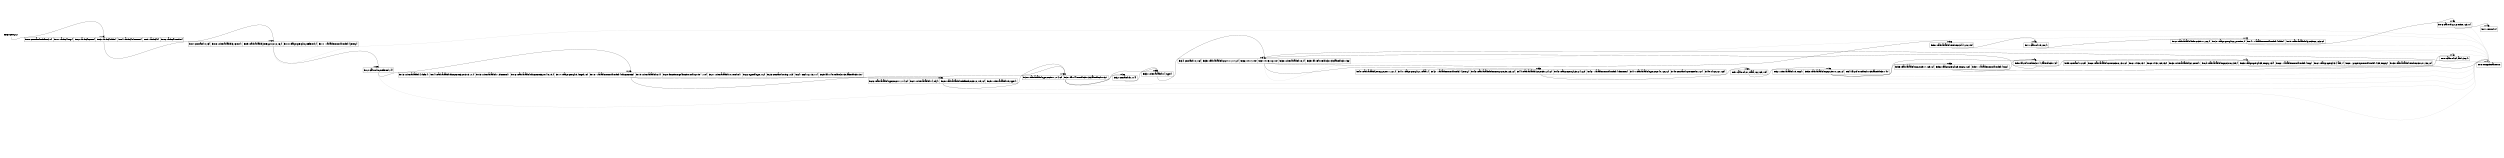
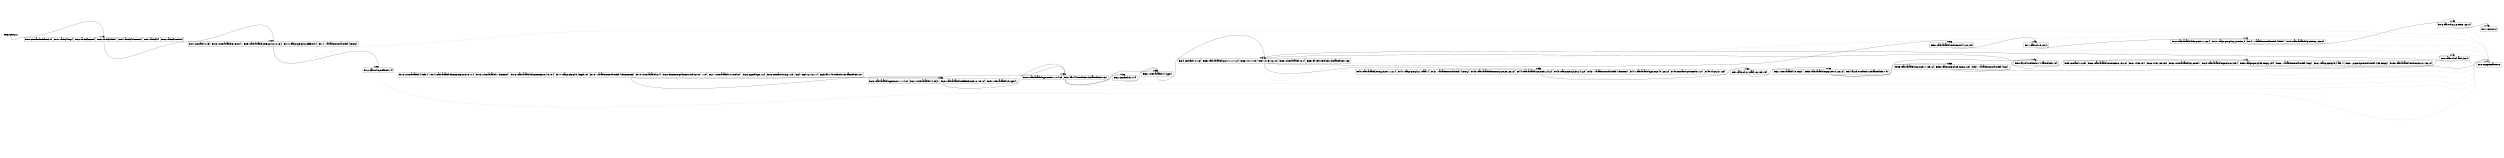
edge "5012: call-0:0[v6,'Deferred',v4]" -> "5013: write-variable[v4,'defer']*": removed
